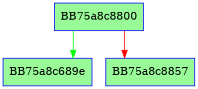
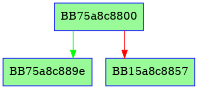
node "BB75a8c689e": label "BB75a8c689e" -> "BB75a8c889e"
node "BB75a8c8857": label "BB75a8c8857" -> "BB15a8c8857"
